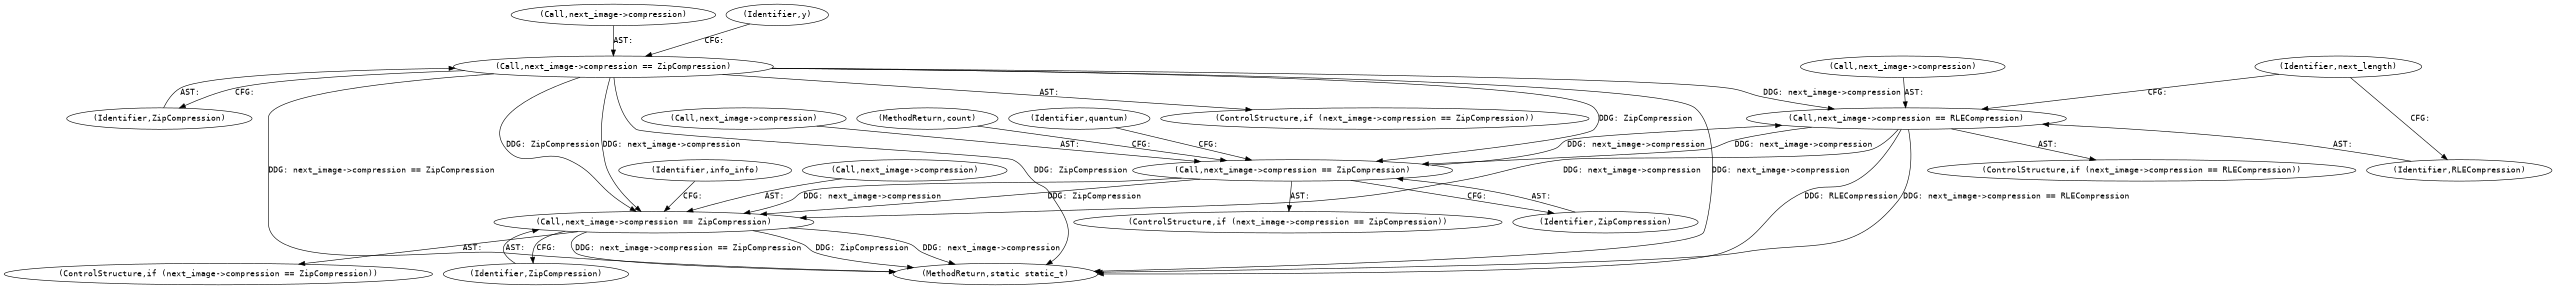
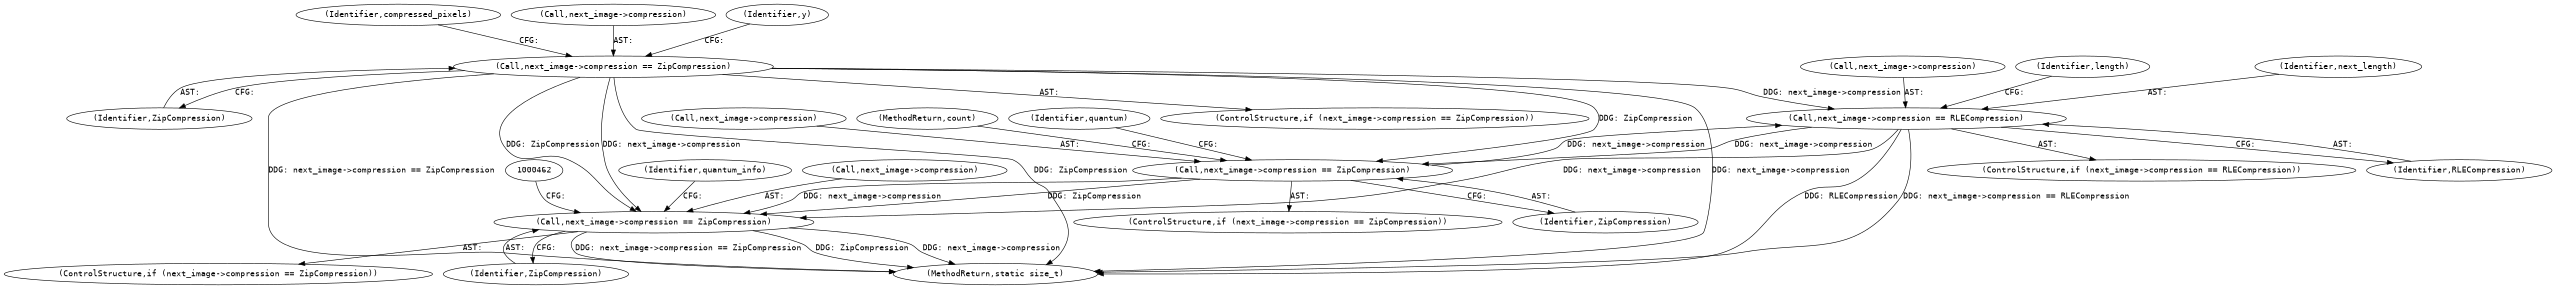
node "(Identifier,compressed_pixels)": added
node "(Identifier,length)": added
edge "(Identifier,next_length)" -> "(Call,next_image->compression == RLECompression)": label "CFG: " -> "AST: "
edge "(Identifier,next_length)" -> "(Identifier,RLECompression)": now "(Call,next_image->compression == RLECompression)" -> "(Identifier,RLECompression)"
node "1000462": added
node "(Identifier,info_info)": label "(Identifier,info_info)" -> "(Identifier,quantum_info)"
node "(MethodReturn,static static_t)": label "(MethodReturn,static static_t)" -> "(MethodReturn,static size_t)"
